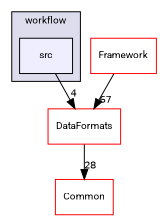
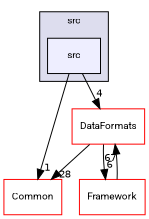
cluster "workflow": label "workflow" -> "src"
edge "src" -> "Common": added
edge "DataFormats" -> "Framework": added
